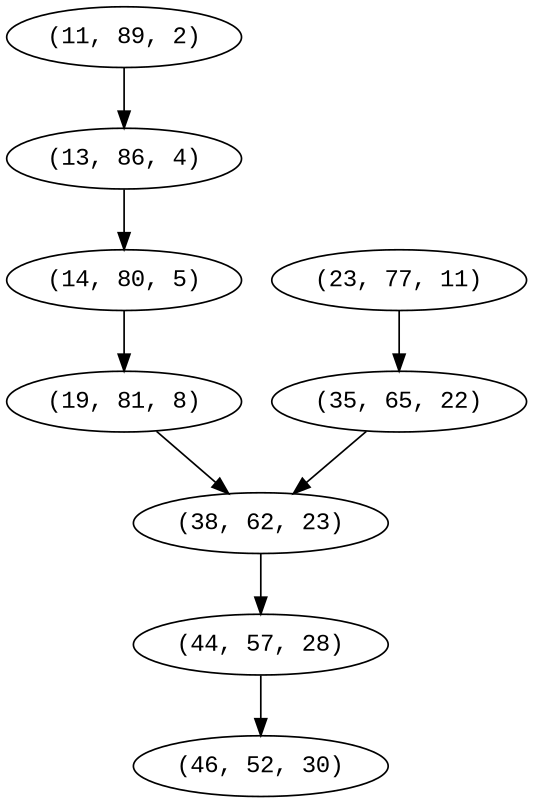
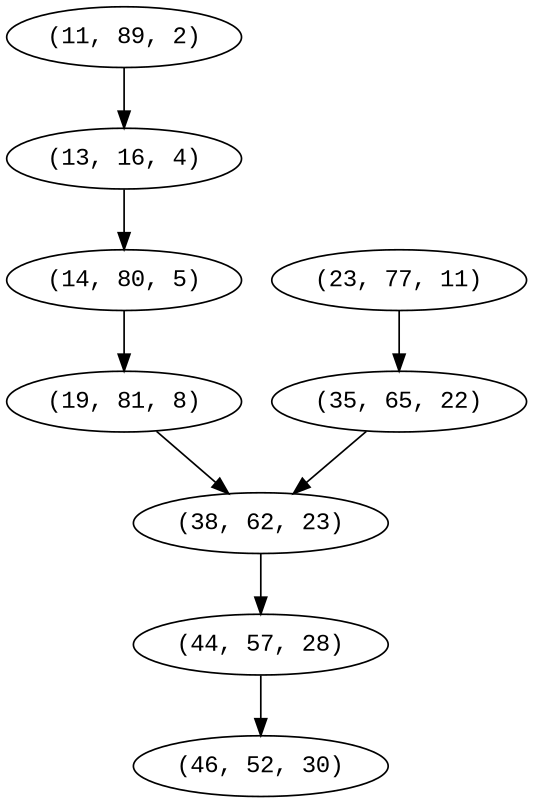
node "(13, 86, 4)": label "(13, 86, 4)" -> "(13, 16, 4)"
